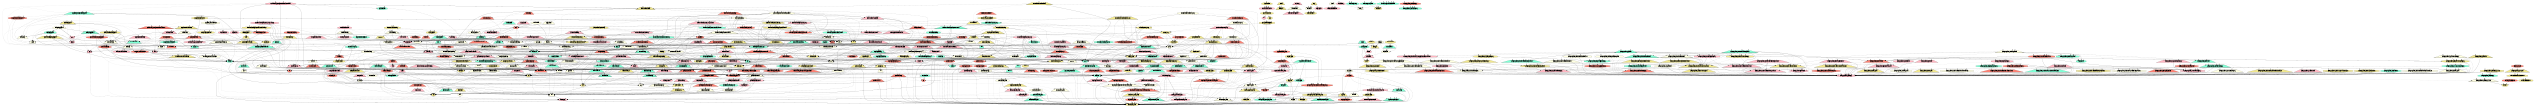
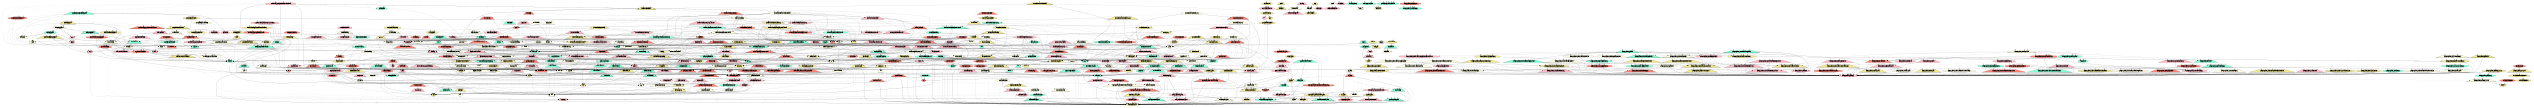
node "HasFiniteCoproducts": label "HasFiniteCoproducts" -> "ConditionallyCompleteLinearOrder"
